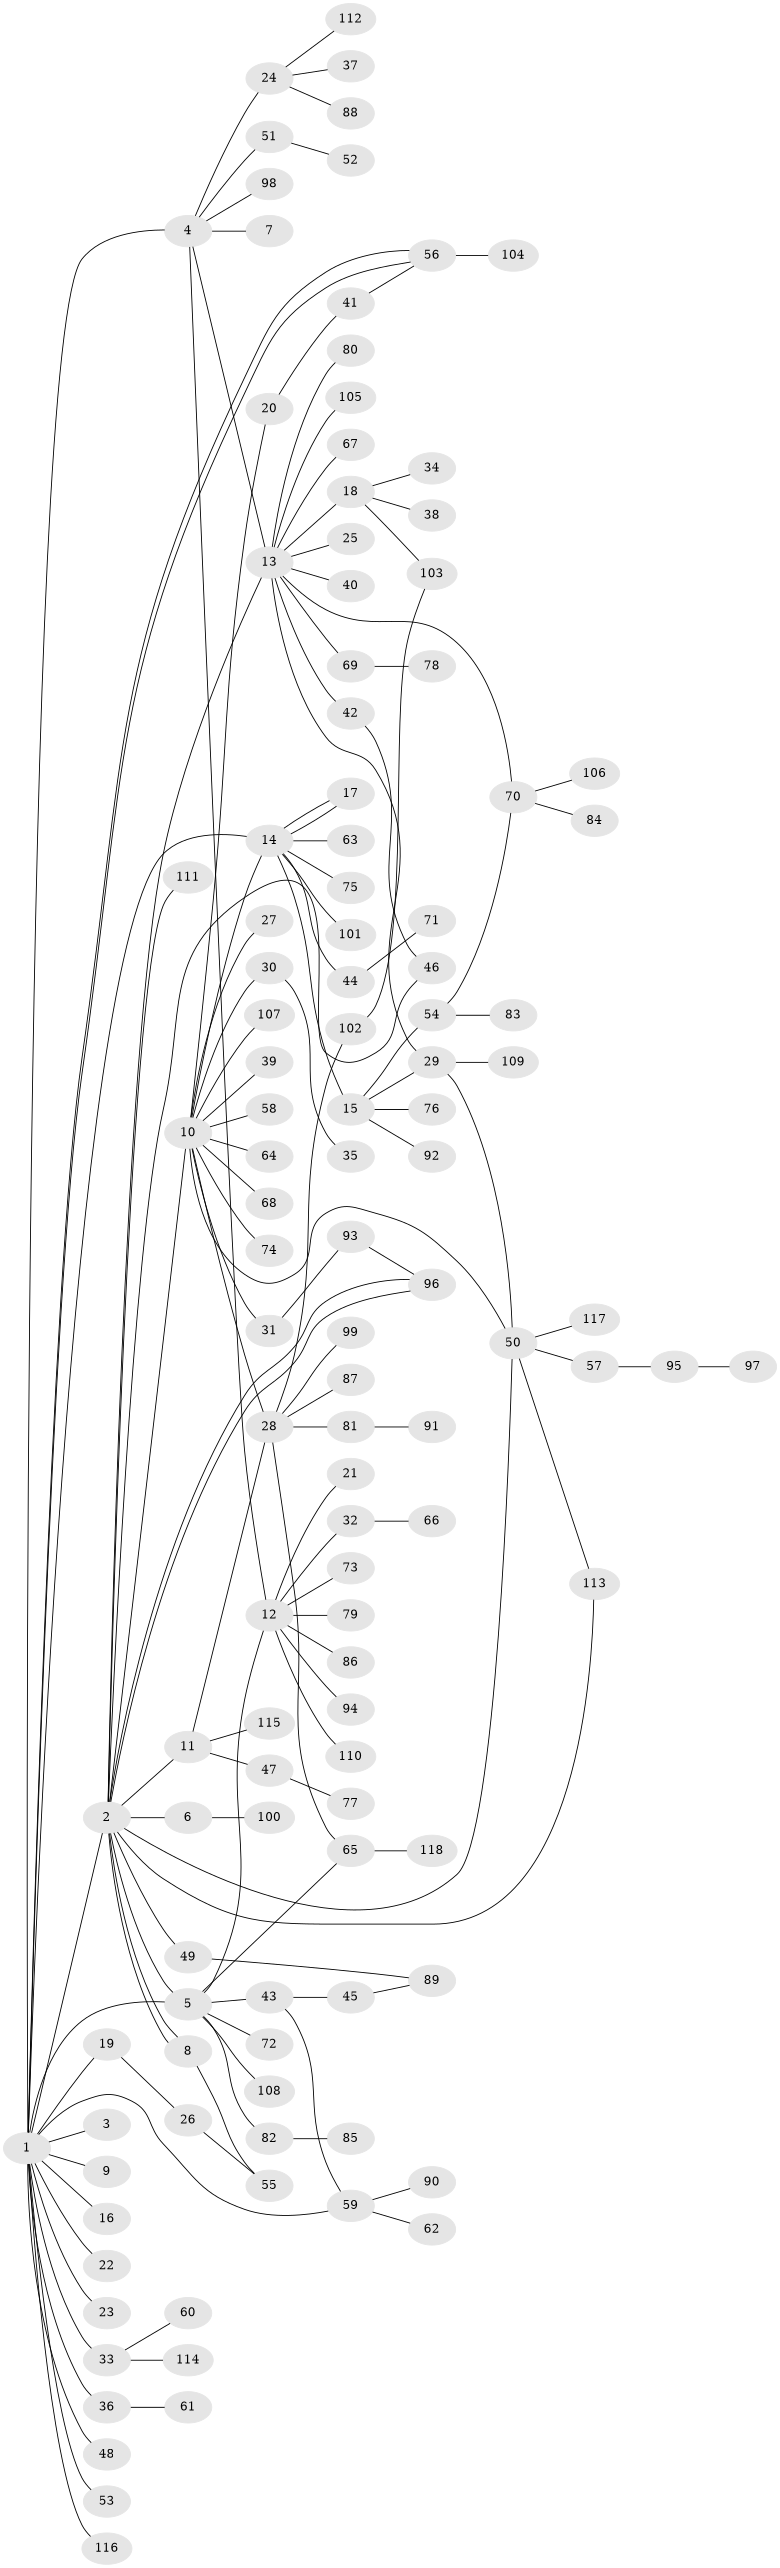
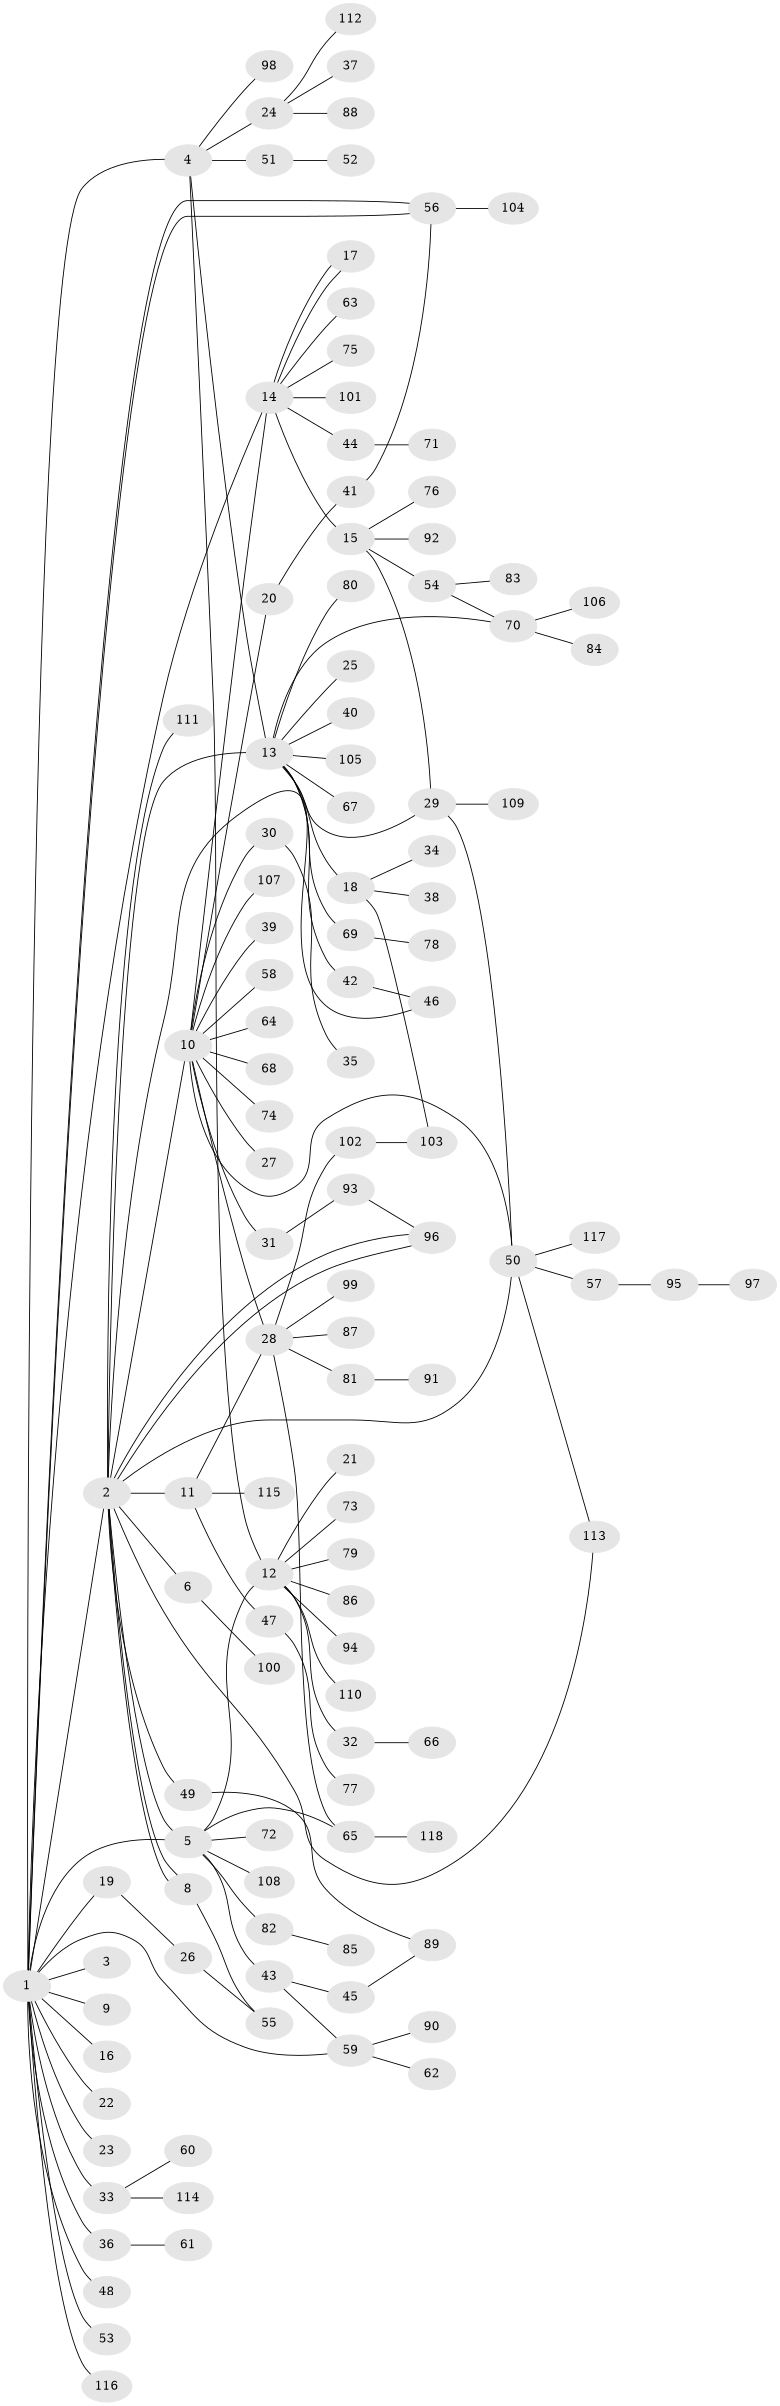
node "7": removed
